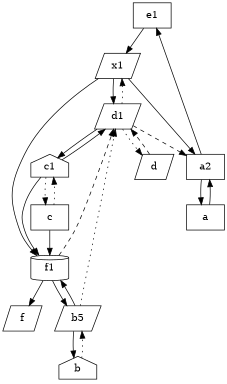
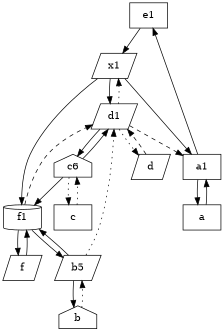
node "c1": label "c1" -> "c6"
node "a2": label "a2" -> "a1"
edge "c" -> "f1": now "f" -> "f1"
